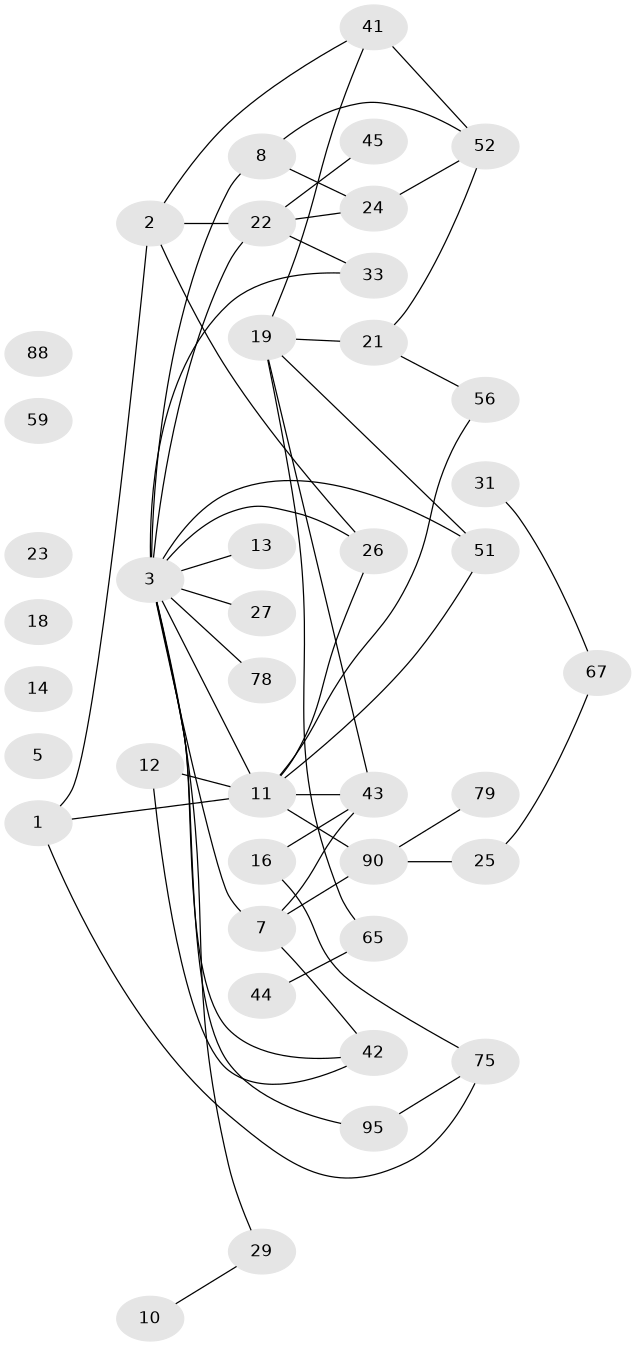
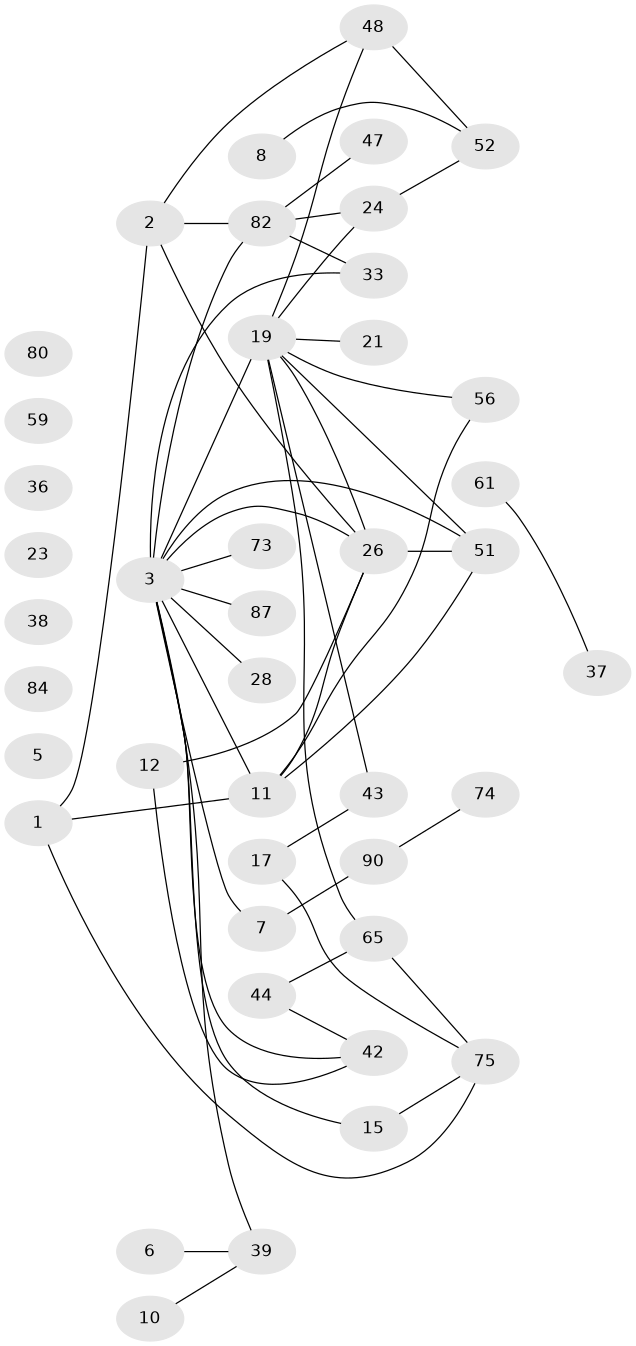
node "41": label "41" -> "48"
node "45": label "45" -> "47"
edge "8" -- "24": now "19" -- "24"
node "22": label "22" -> "82"
edge "52" -- "21": removed
node "88": label "88" -> "80"
edge "8" -- "3": now "19" -- "3"
edge "21" -- "56": now "19" -- "56"
edge "19" -- "26": added
node "31": label "31" -> "61"
node "36": added
node "13": label "13" -> "73"
edge "26" -- "51": added
node "27": label "27" -> "87"
node "18": label "18" -> "38"
node "67": label "67" -> "37"
node "78": label "78" -> "28"
node "14": label "14" -> "84"
edge "12" -- "11": now "12" -- "26"
edge "11" -- "43": removed
node "79": label "79" -> "74"
edge "11" -- "90": removed
node "16": label "16" -> "17"
edge "43" -- "7": removed
node "25": removed
edge "7" -- "42": now "44" -- "42"
edge "65" -- "75": added
node "95": label "95" -> "15"
node "6": added
node "29": label "29" -> "39"
